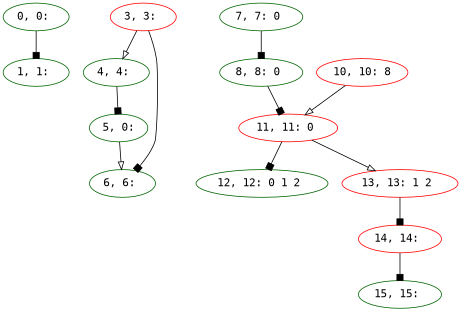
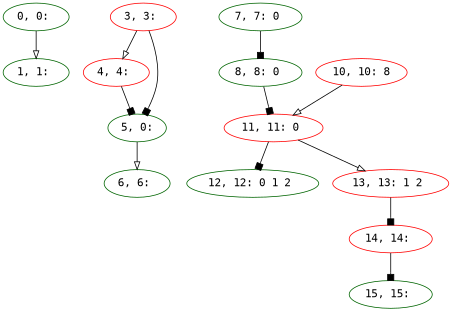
edge "0, 0:" -> "1, 1:": arrowhead box -> onormal
node "4, 4:": color darkgreen -> red
edge "3, 3:" -> "6, 6:": now "3, 3:" -> "5, 0:"
